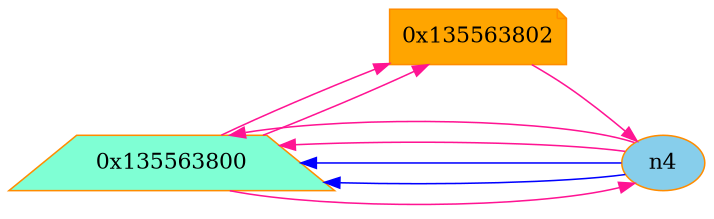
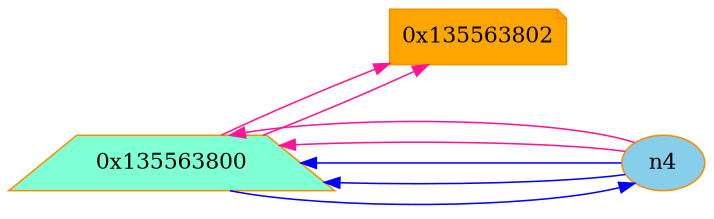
edge "0x135563802" -> "n4": removed
edge "0x135563800" -> "n4": color deeppink -> blue
